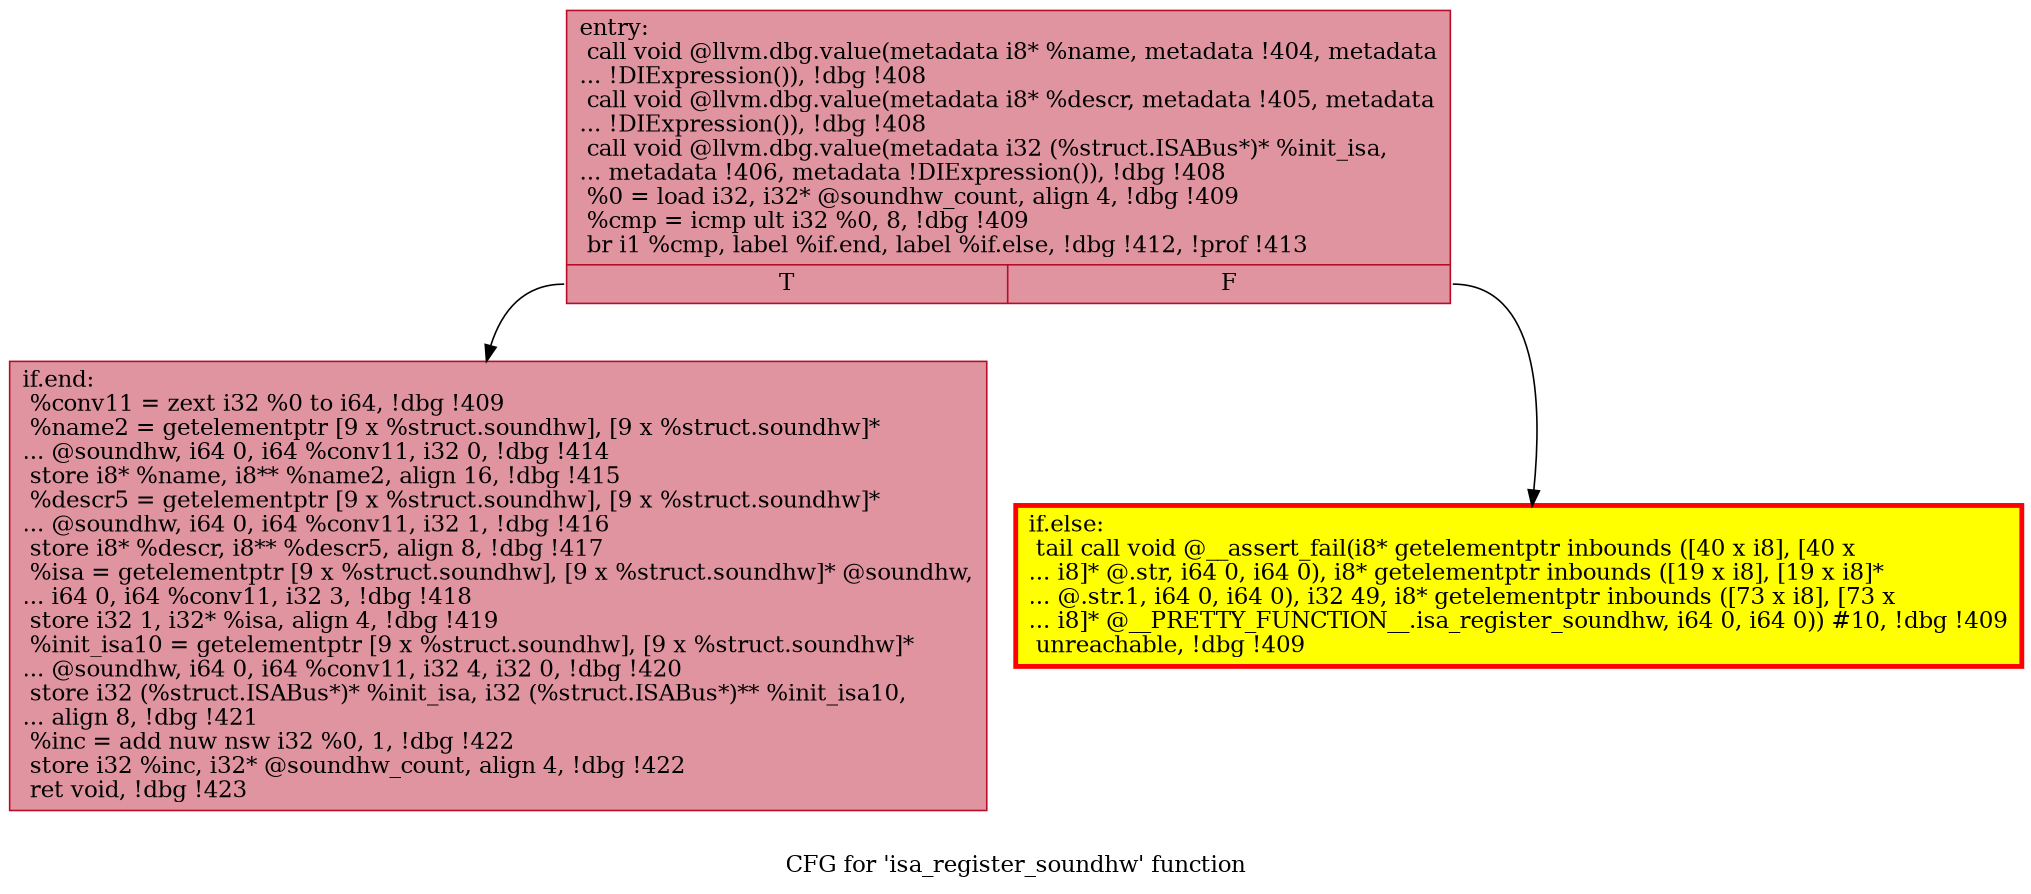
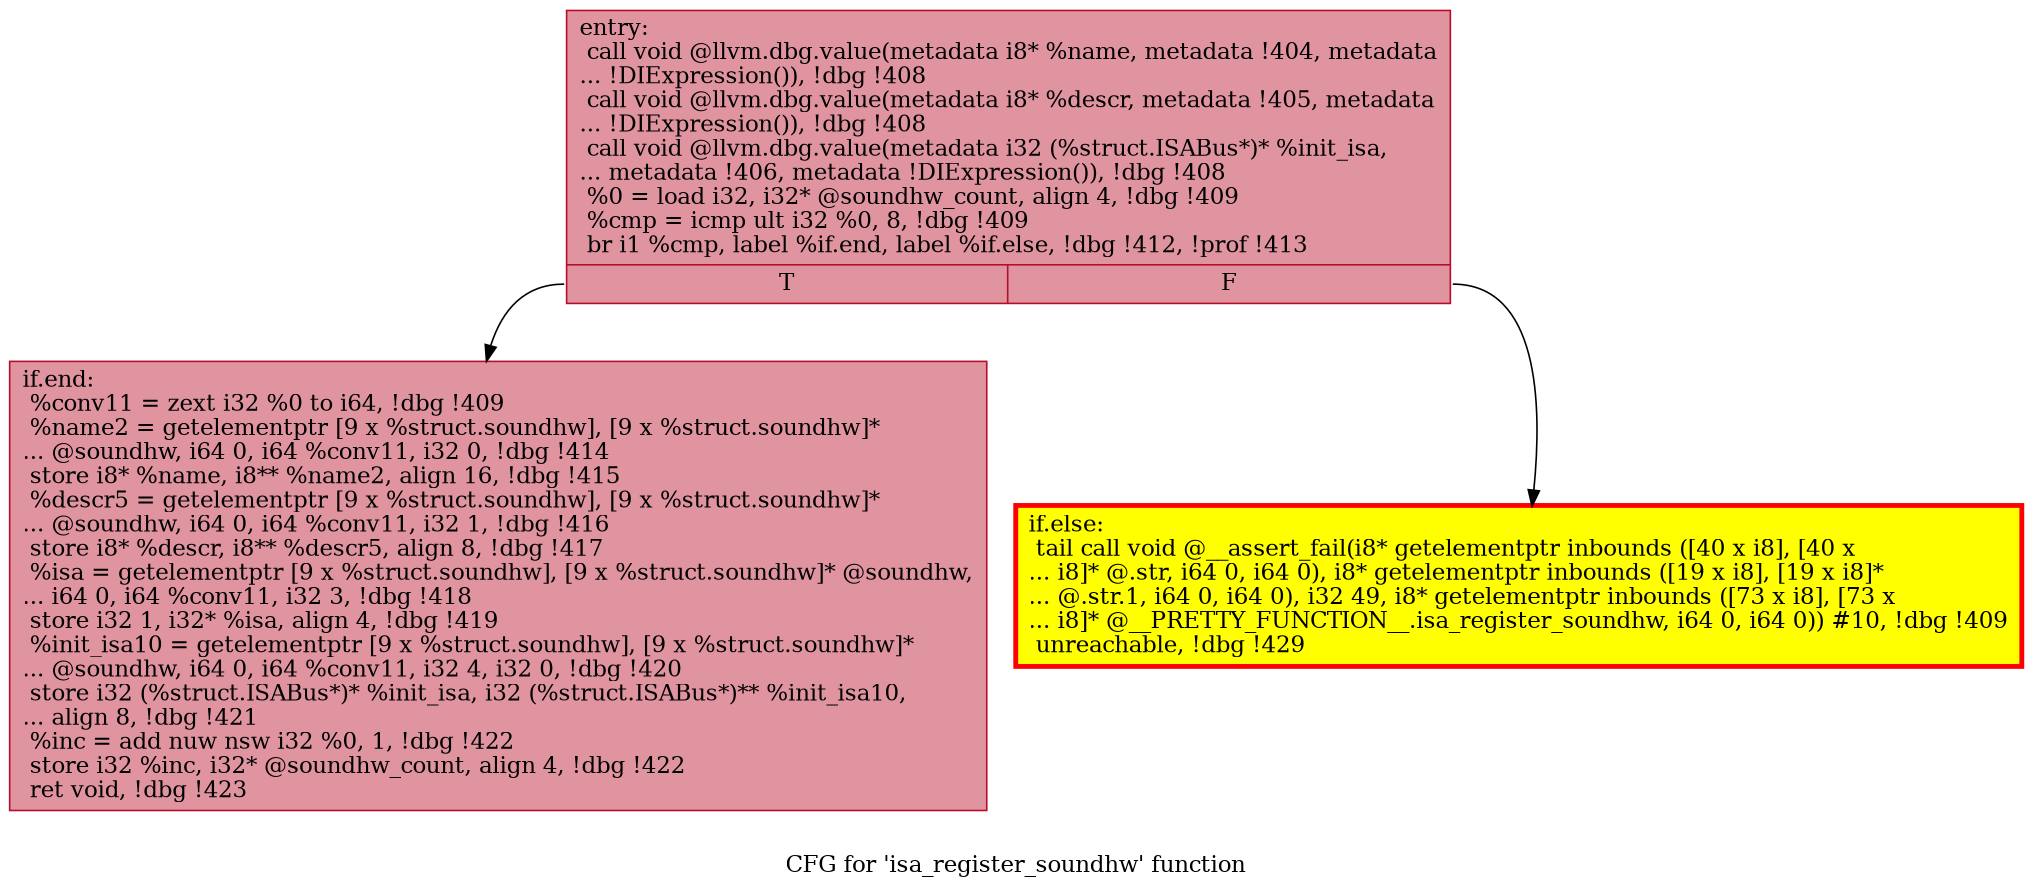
node "if.else:": text "unreachable, !dbg !409" -> "unreachable, !dbg !429"
